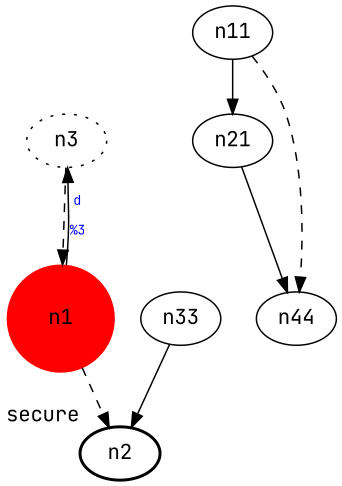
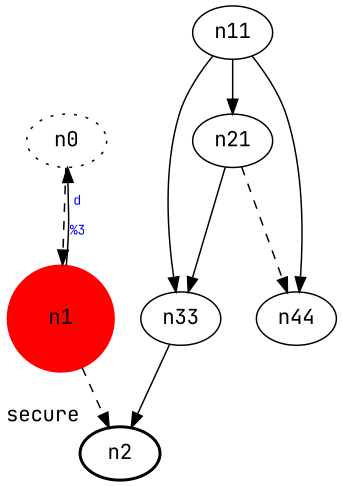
node "n3": label "n3" -> "n0"
edge "n11" -> "n44": style dashed -> solid
edge "n11" -> "n33": added
edge "n21" -> "n33": added
edge "n21" -> "n44": style solid -> dashed
